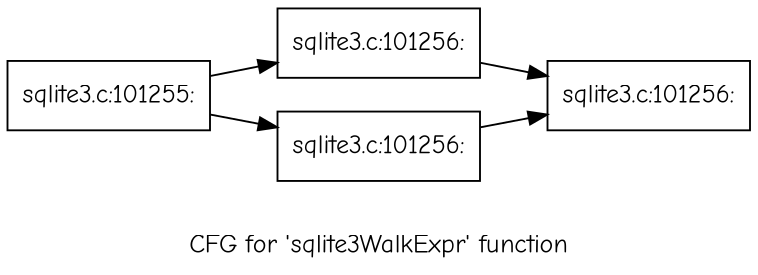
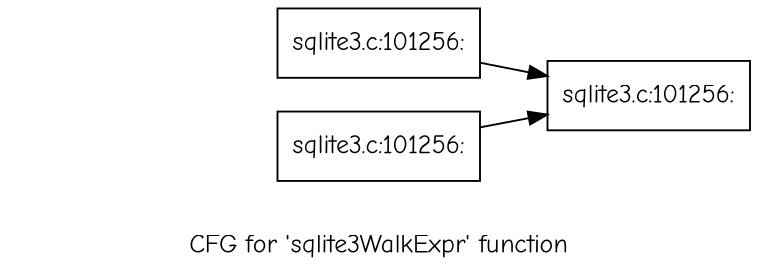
node "sqlite3.c:101255:": removed
